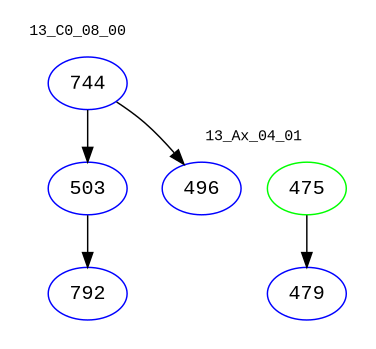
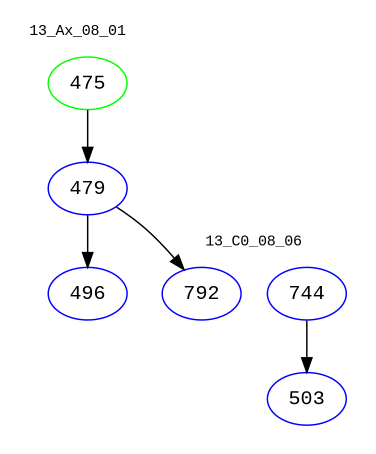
cluster "13_C0_08_00": label "13_C0_08_00" -> "13_C0_08_06"
edge "744" -> "496": now "479" -> "496"
cluster "13_Ax_04_01": label "13_Ax_04_01" -> "13_Ax_08_01"
edge "503" -> "792": now "479" -> "792"
